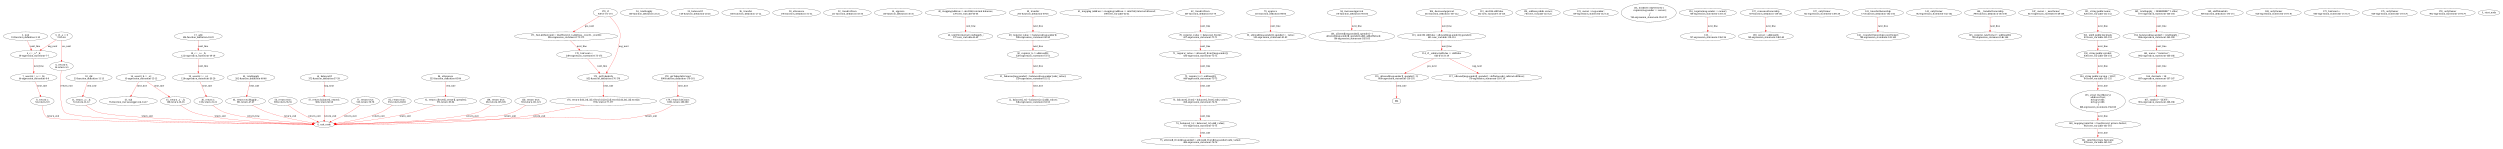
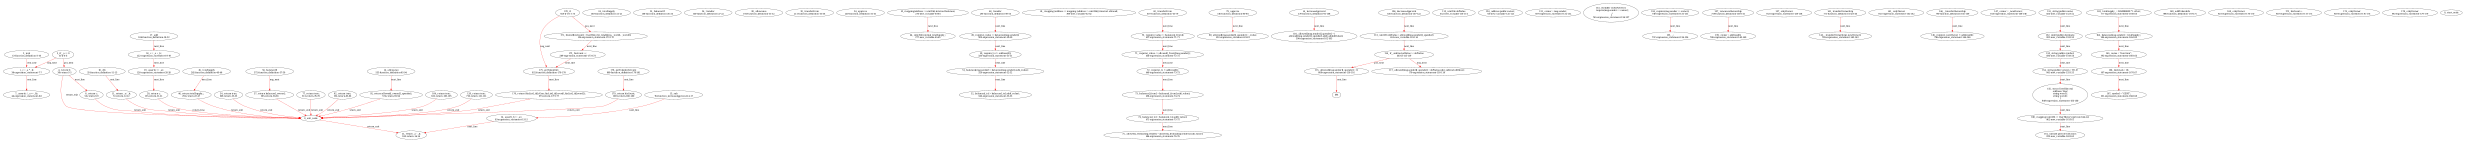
edge "7_ assert(c / _a == _b); 44-expression_statement-8-8" -> "8_ return c; 53-return-9-9": now "4_ return 0; 36-return-5-5" -> "8_ return c; 53-return-9-9"
edge "14_ assert(_b <= _a); 93-expression_statement-15-15" -> "13_ sub 76-function_increaseApproval-14-17": reversed
edge "15_ return _a - _b; 100-return-16-16" -> "0_ exit_node": reversed
